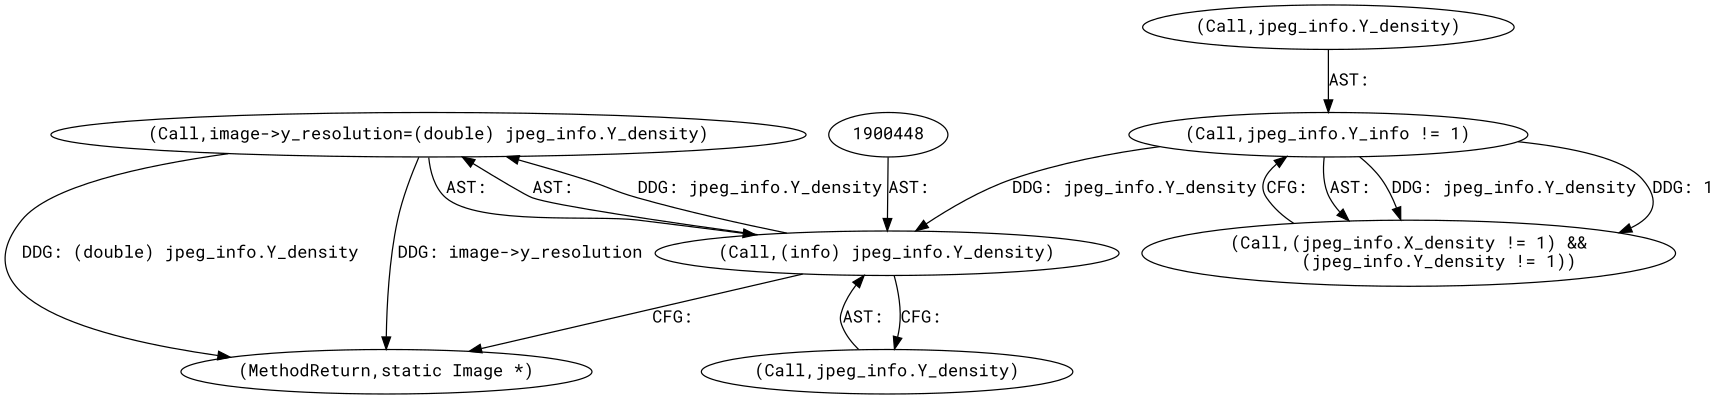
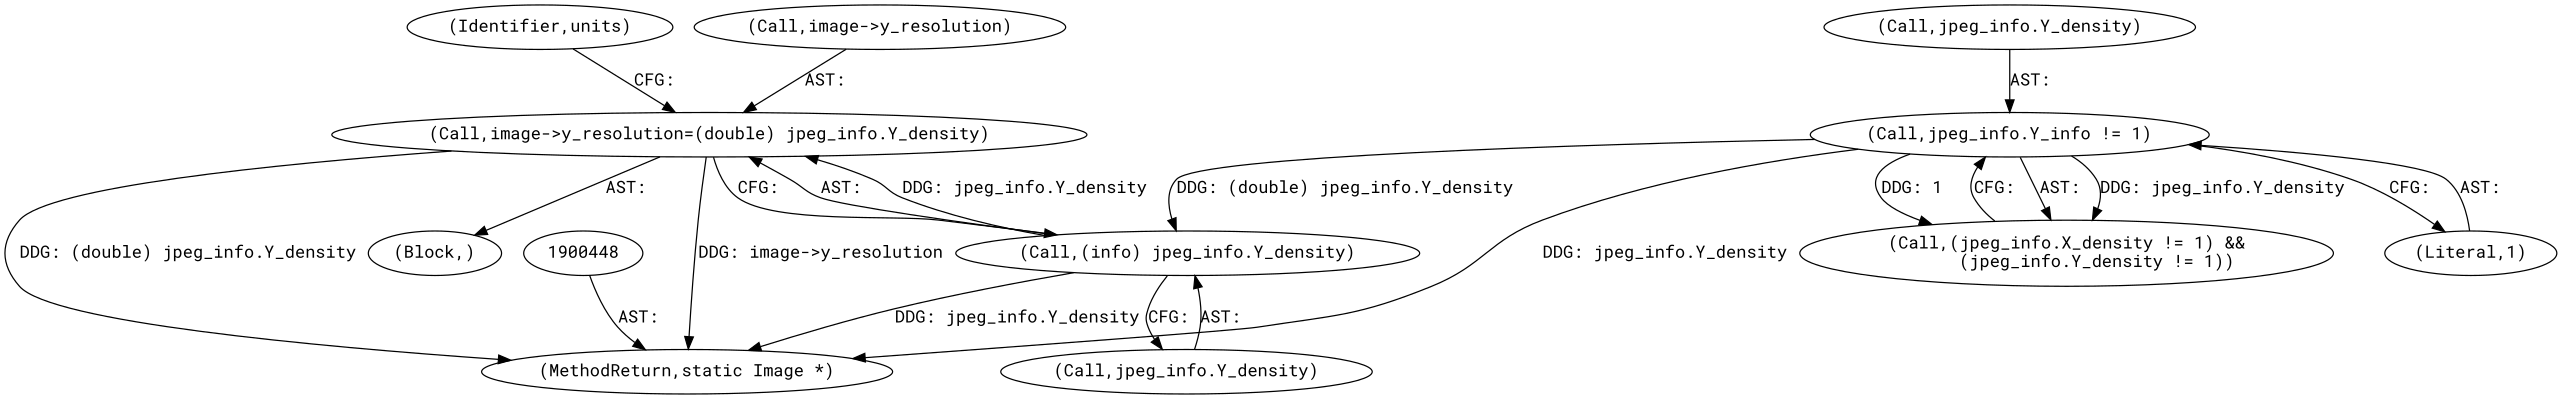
node "(Identifier,units)": added
node "(Call,image->y_resolution)": added
edge "1900448" -> "(Call,(info) jpeg_info.Y_density)": now "1900448" -> "(MethodReturn,static Image *)"
edge "(Call,image->y_resolution=(double) jpeg_info.Y_density)" -> "(Call,(info) jpeg_info.Y_density)": label "AST: " -> "CFG: "
edge "(Call,jpeg_info.Y_info != 1)" -> "(Call,(info) jpeg_info.Y_density)": label "DDG: jpeg_info.Y_density" -> "DDG: (double) jpeg_info.Y_density"
node "(Block,)": added
node "(Literal,1)": added
edge "(Call,jpeg_info.Y_info != 1)" -> "(MethodReturn,static Image *)": added, label "DDG: jpeg_info.Y_density"
edge "(Call,(info) jpeg_info.Y_density)" -> "(MethodReturn,static Image *)": label "CFG: " -> "DDG: jpeg_info.Y_density"
